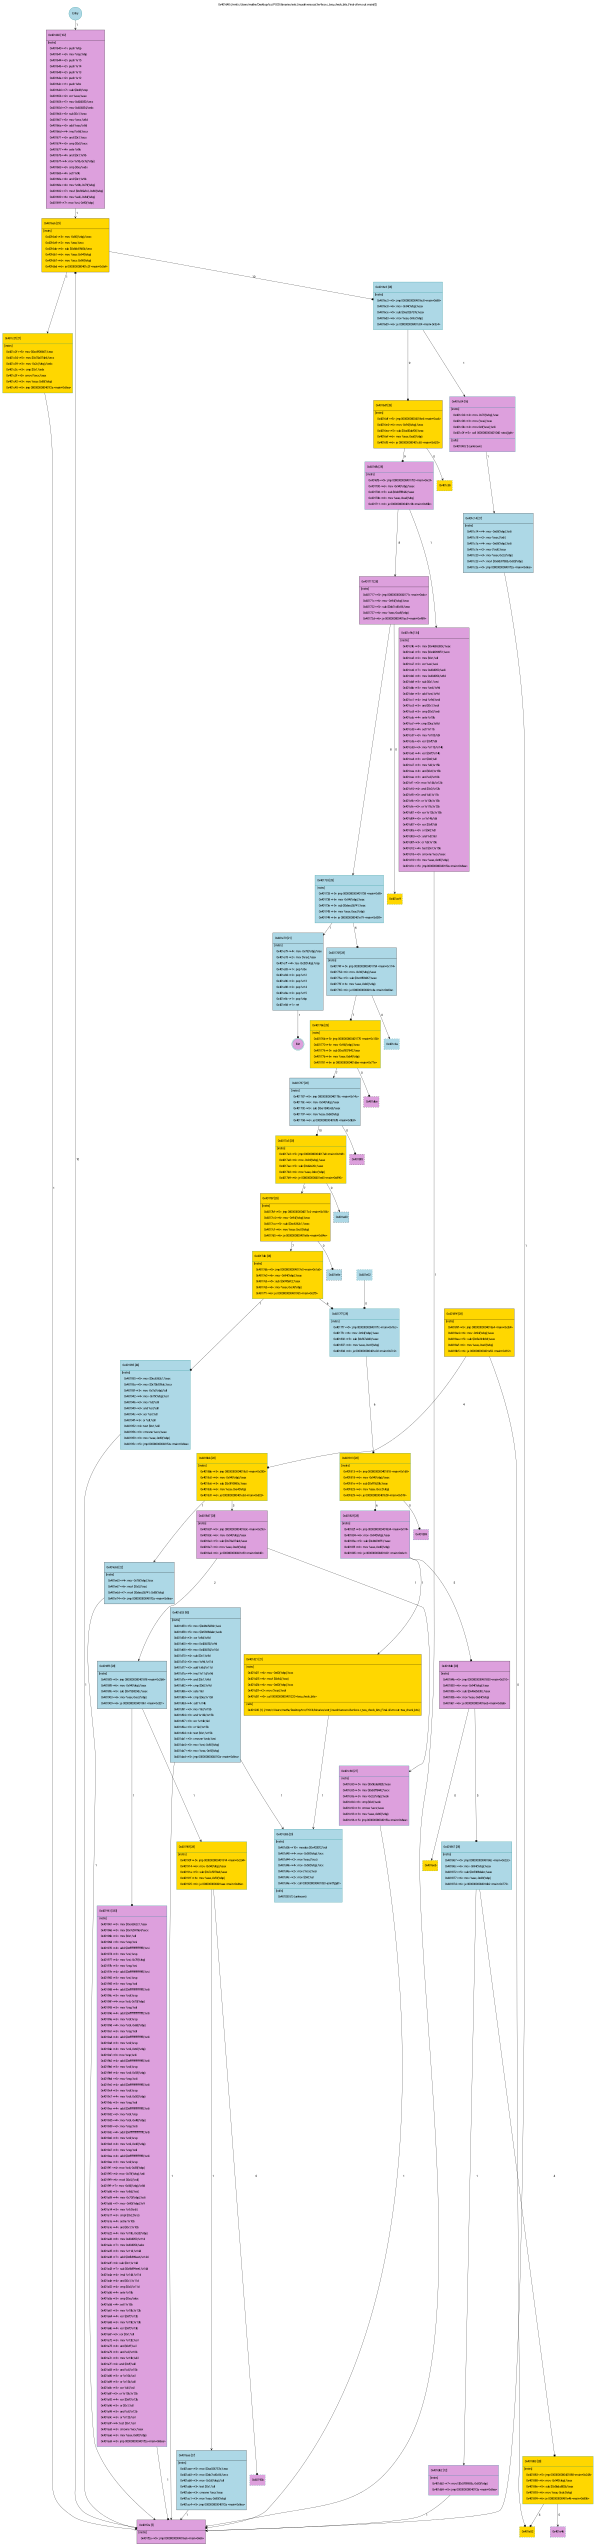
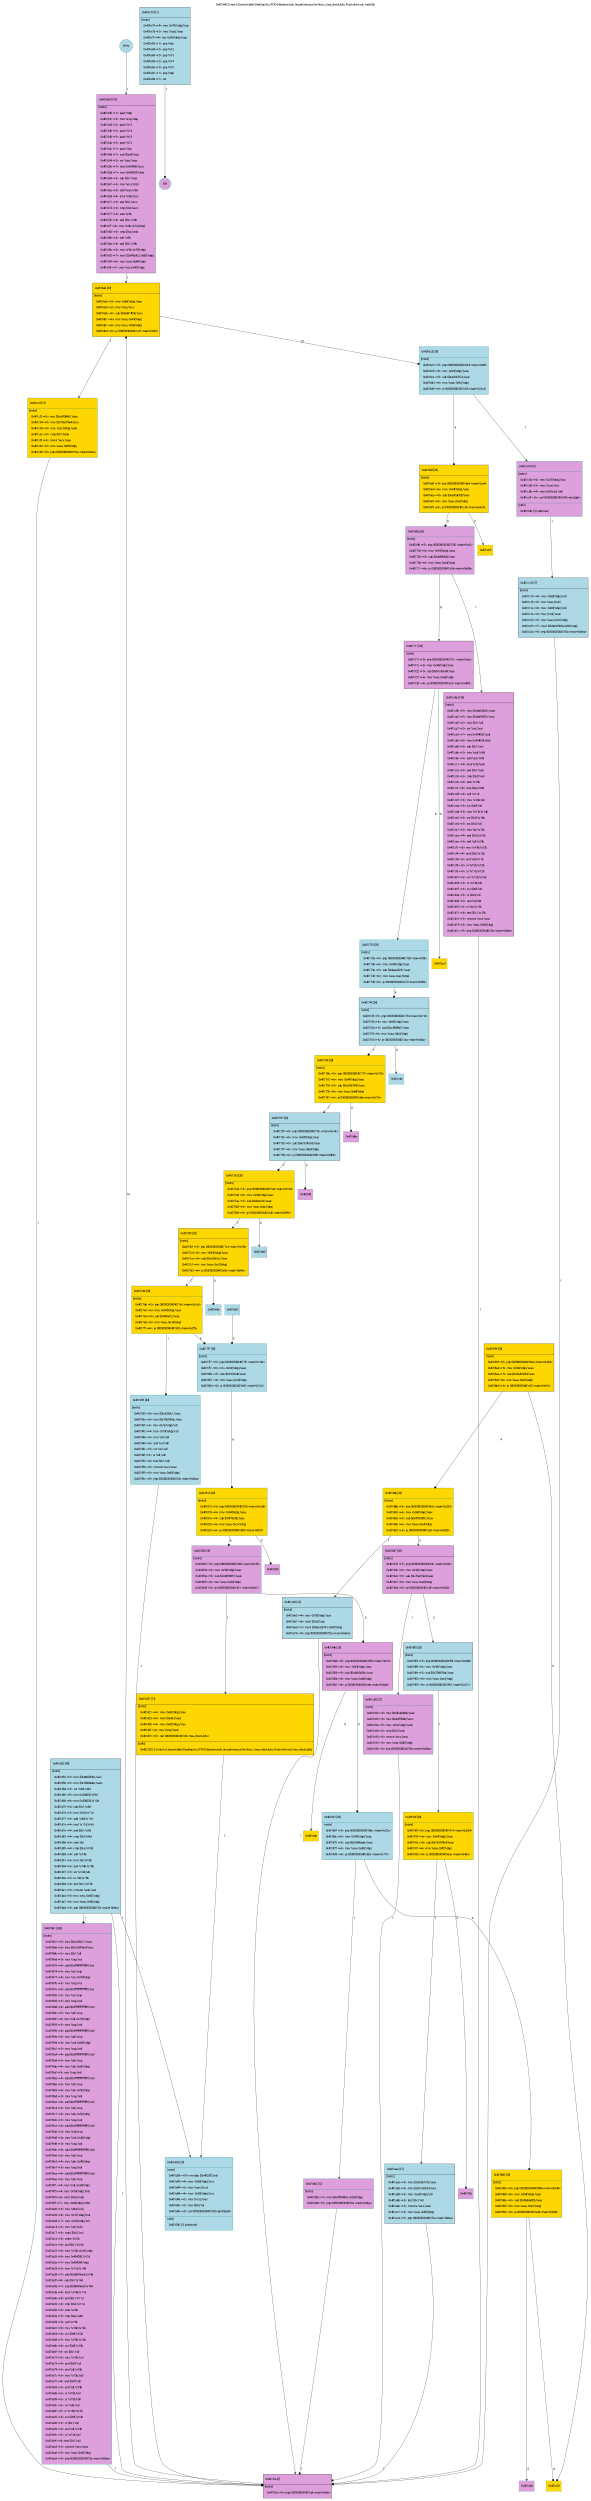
edge "0x401733 [28]" -> "0x401e79 [21]": removed, label "1"
edge "0x401787 [28]" -> "0x4017a3 [28]": label " 10" -> " 7"
edge "0x4018f3 [28]" -> "0x401961 [333]": now "0x401d53 [95]" -> "0x401961 [333]"
edge "0x401db2 [12]" -> "0x401f2a [5]": arrowhead vee -> box
